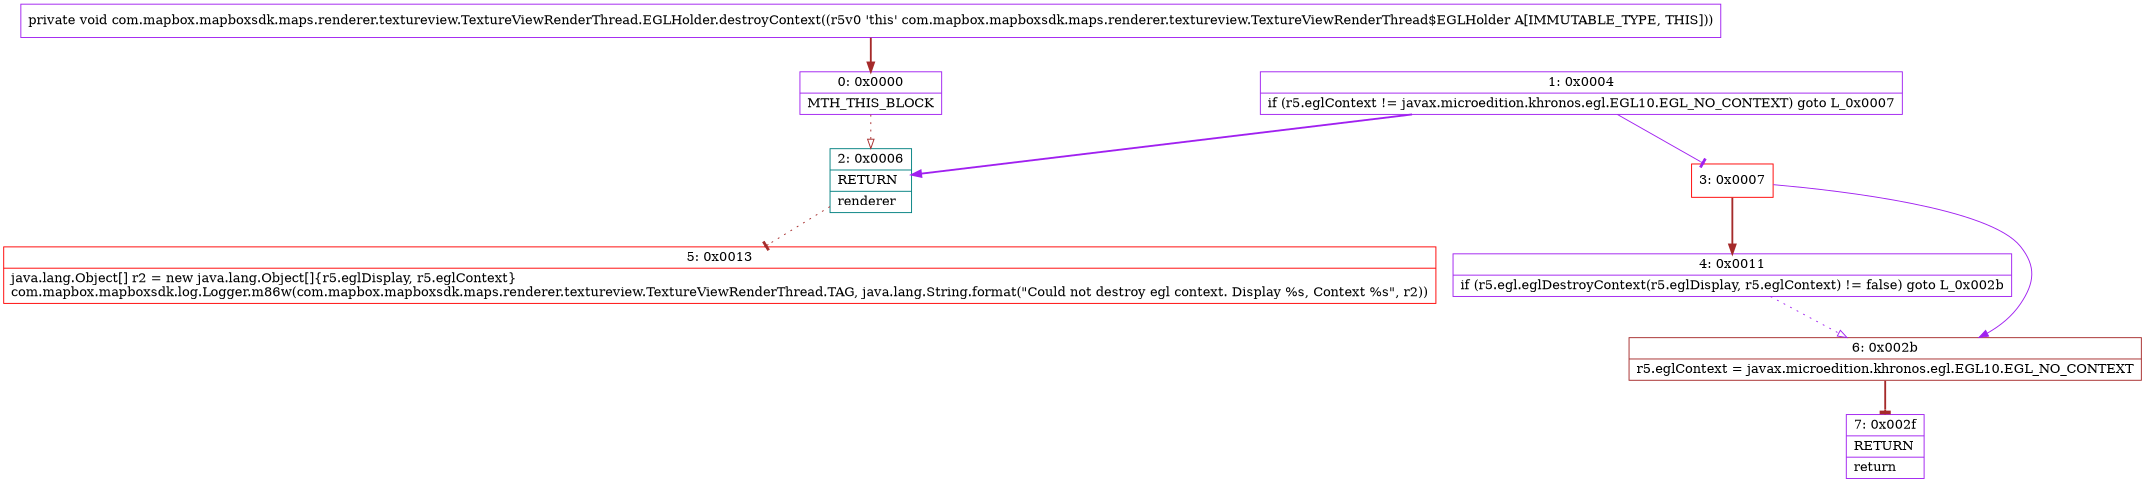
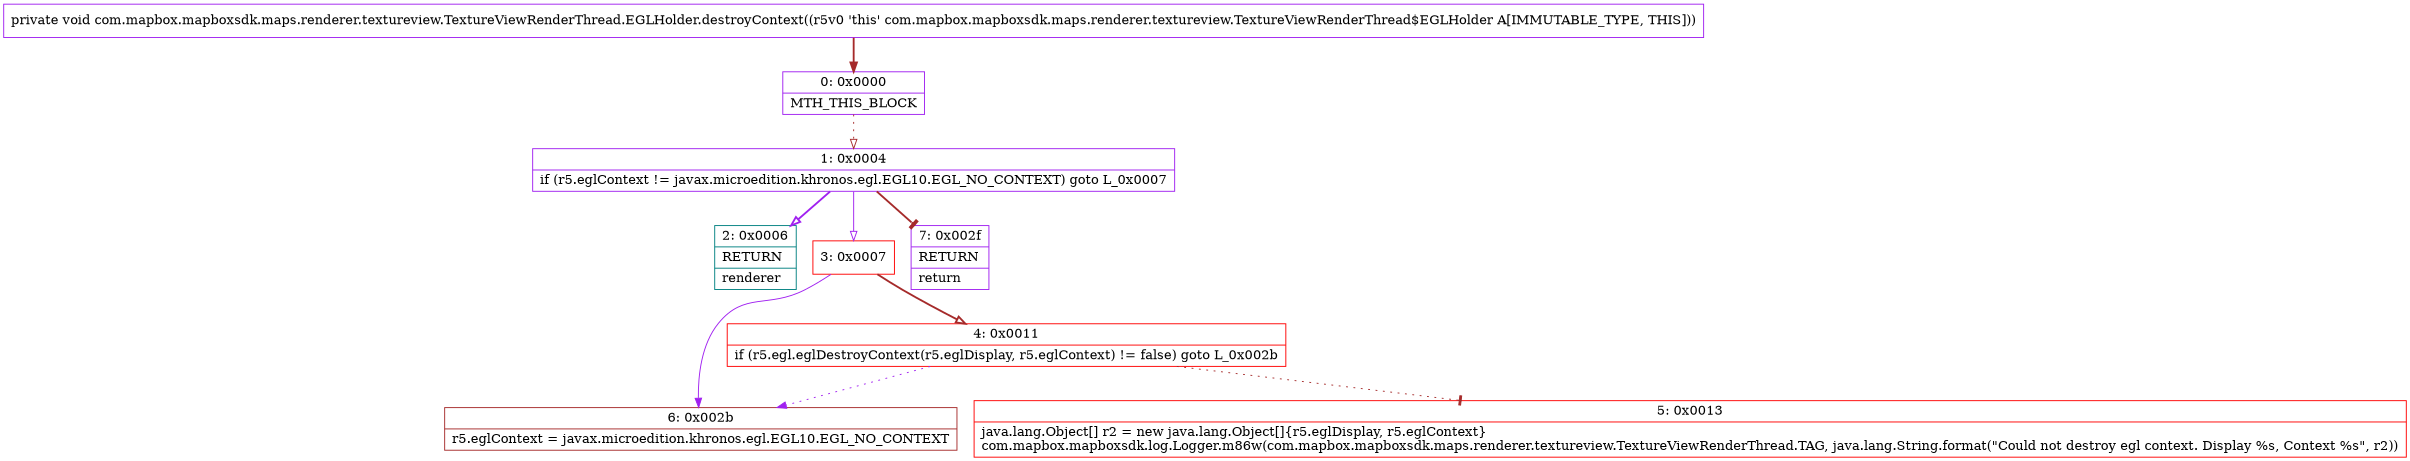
edge "0: 0x0000" -> "2: 0x0006": now "0: 0x0000" -> "1: 0x0004"
edge "1: 0x0004" -> "3: 0x0007": arrowhead tee -> onormal
edge "1: 0x0004" -> "2: 0x0006": arrowhead normal -> onormal
edge "3: 0x0007" -> "4: 0x0011": arrowhead normal -> onormal
edge "2: 0x0006" -> "5: 0x0013": now "4: 0x0011" -> "5: 0x0013"
node "4: 0x0011": color purple -> red
edge "4: 0x0011" -> "6: 0x002b": arrowhead onormal -> normal
edge "6: 0x002b" -> "7: 0x002f": now "1: 0x0004" -> "7: 0x002f"
